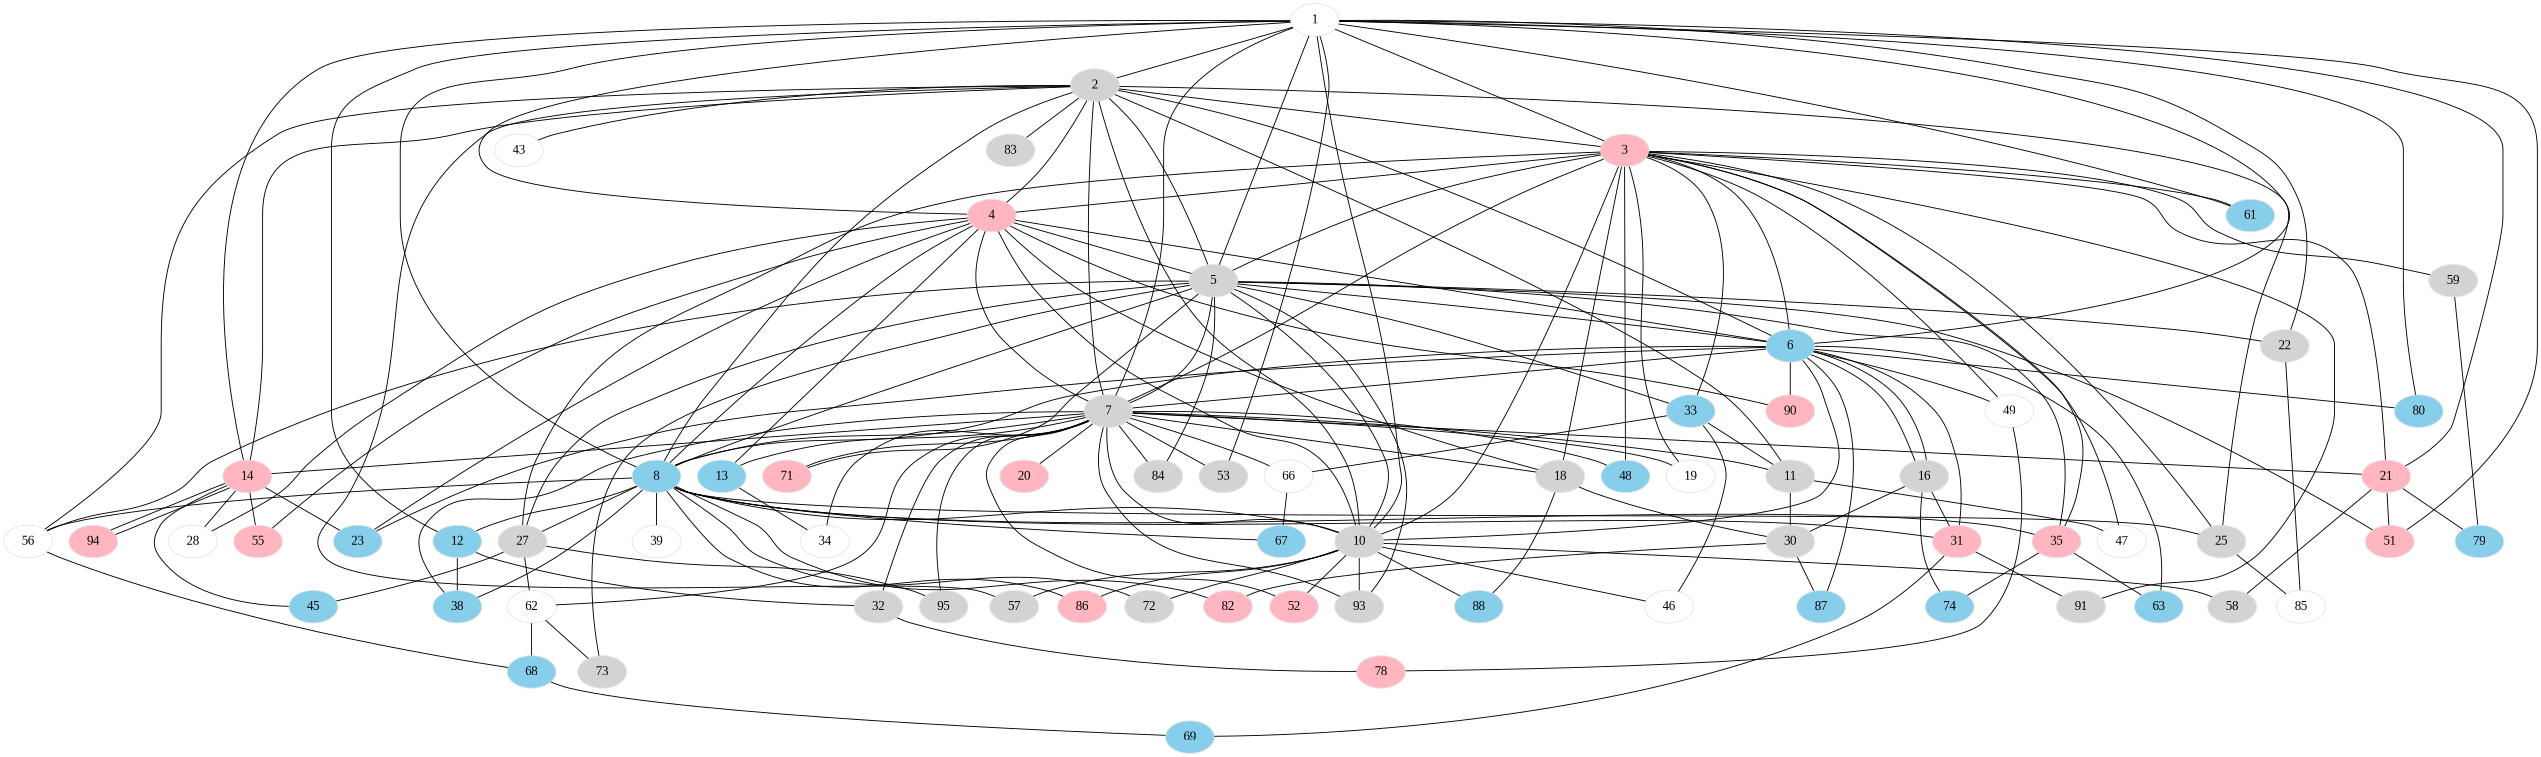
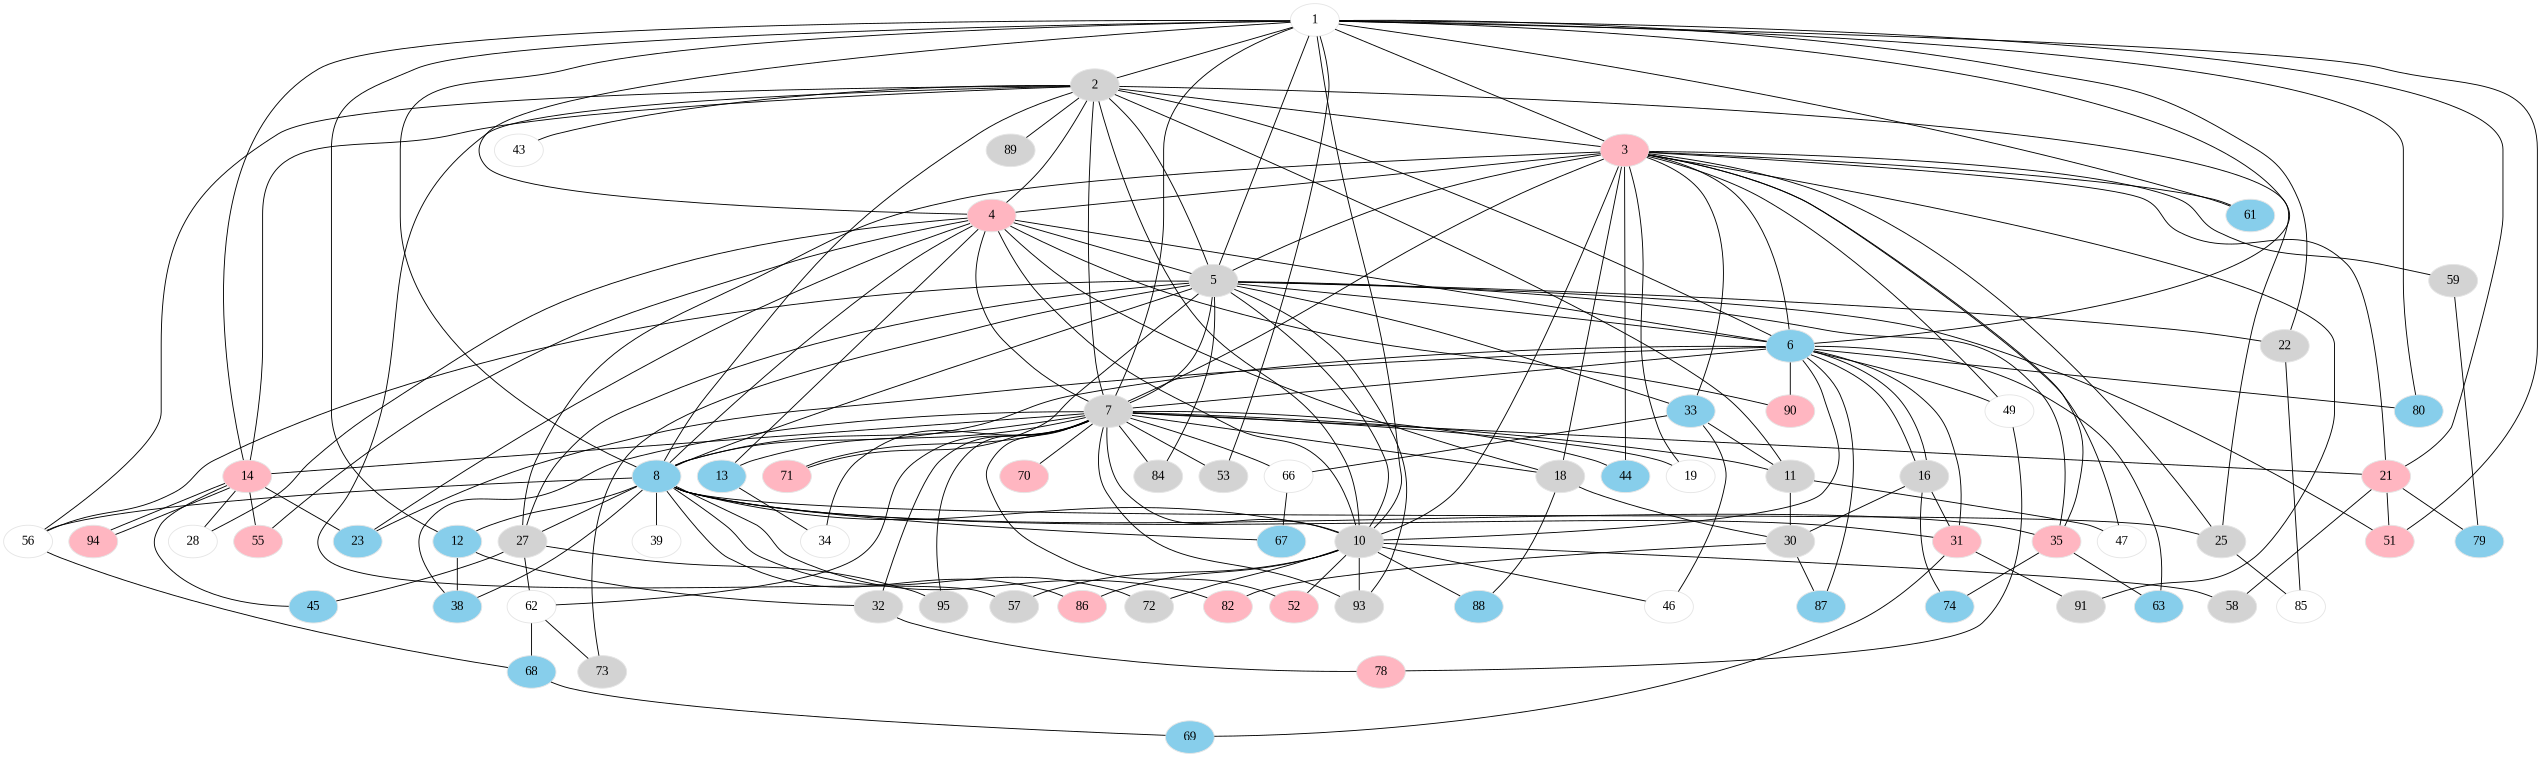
node "83": label "83" -> "89"
node "20": label "20" -> "70"
node "48": label "48" -> "44"
